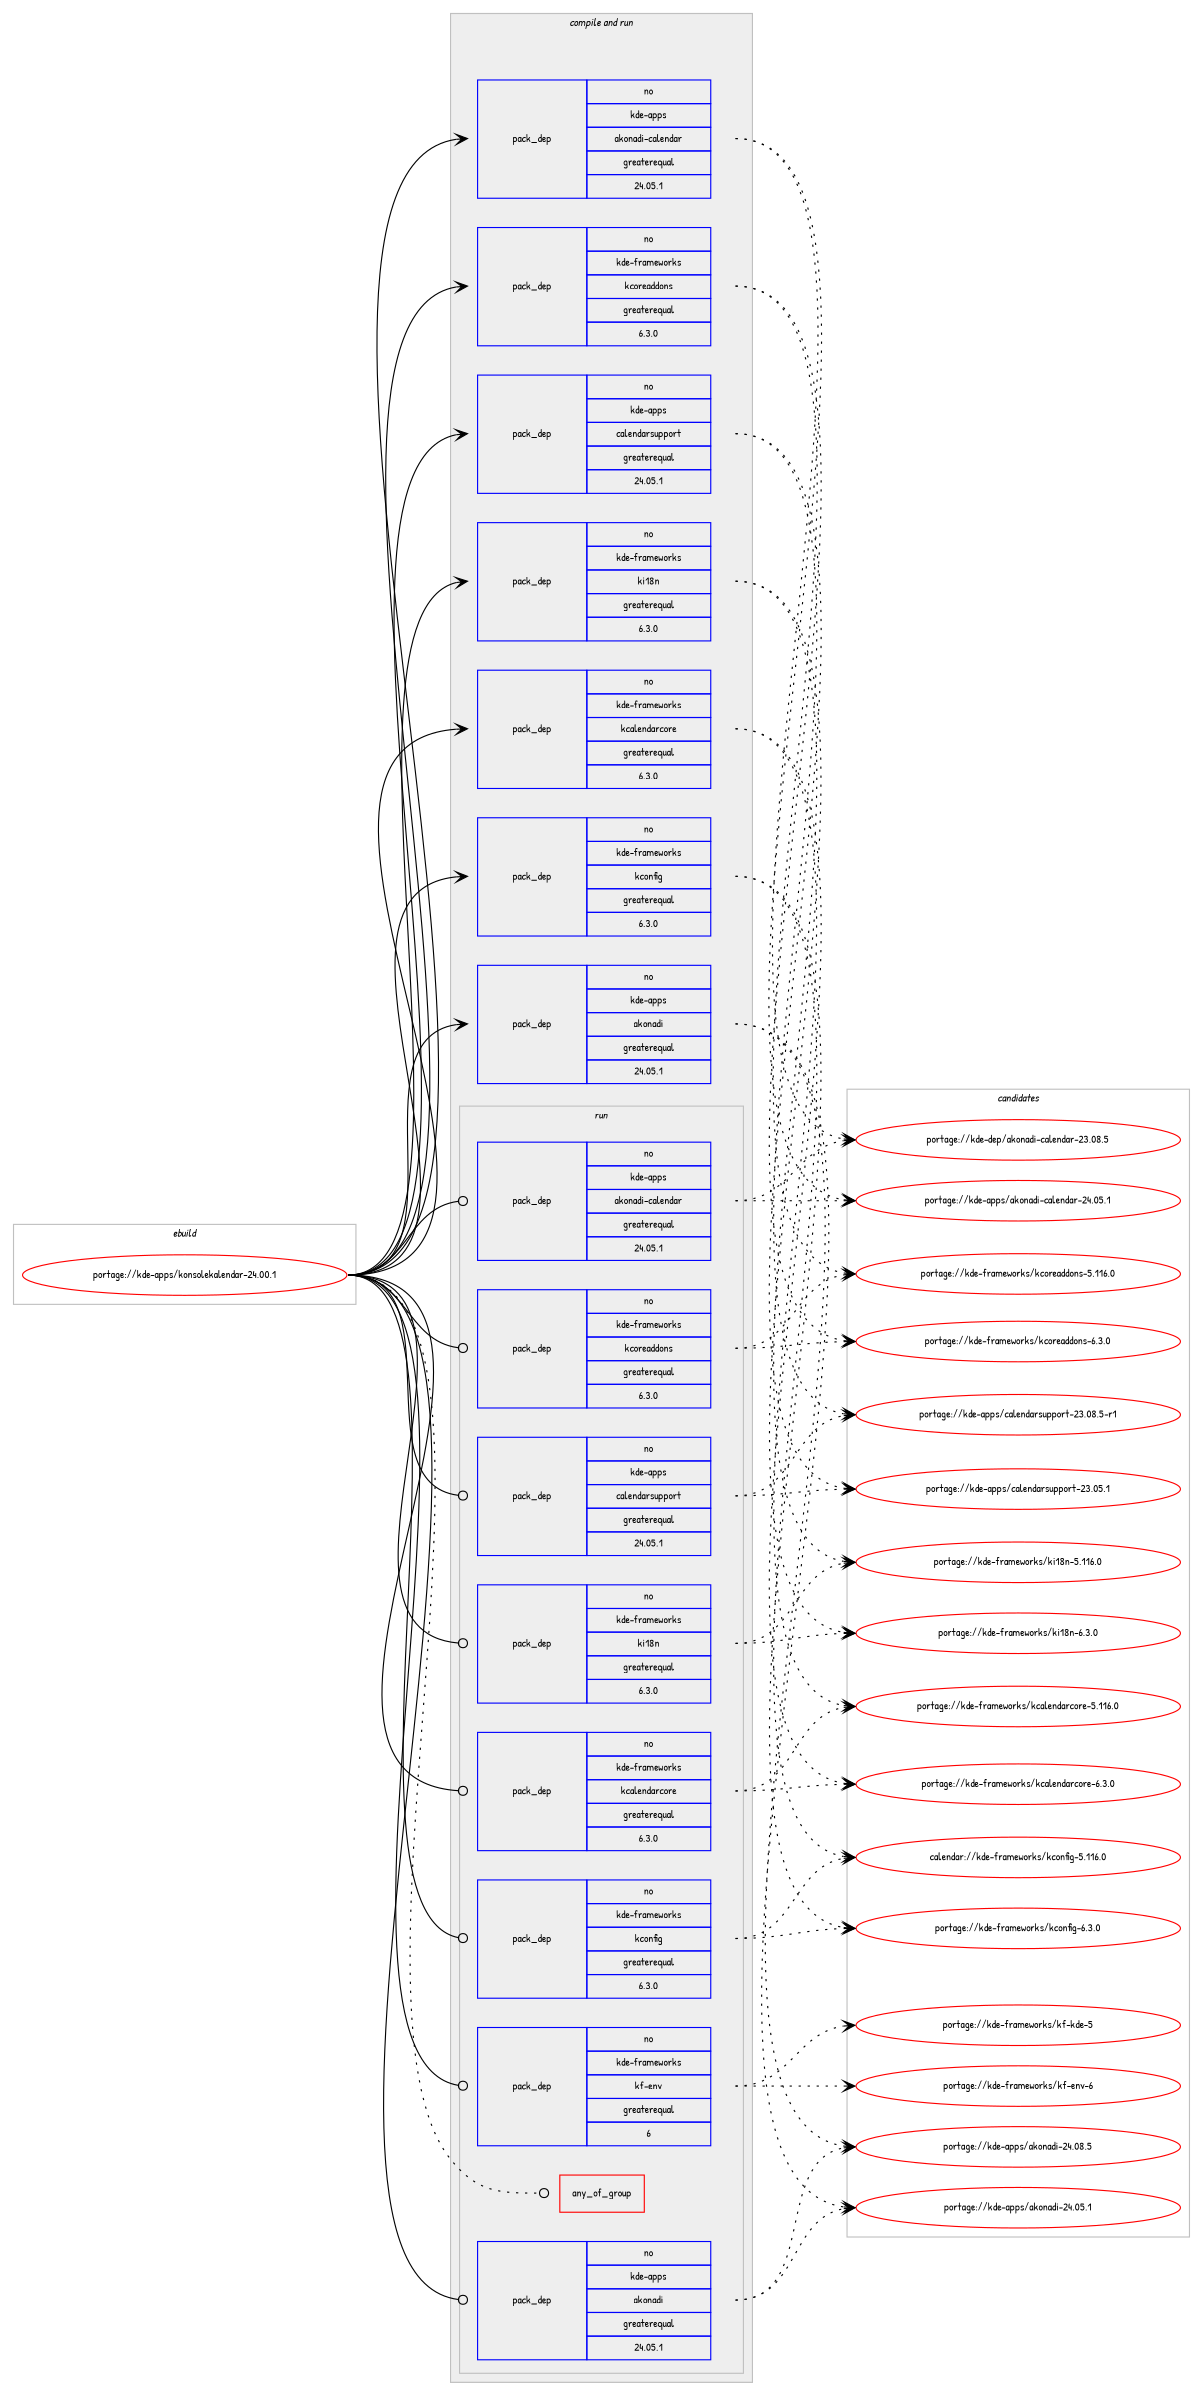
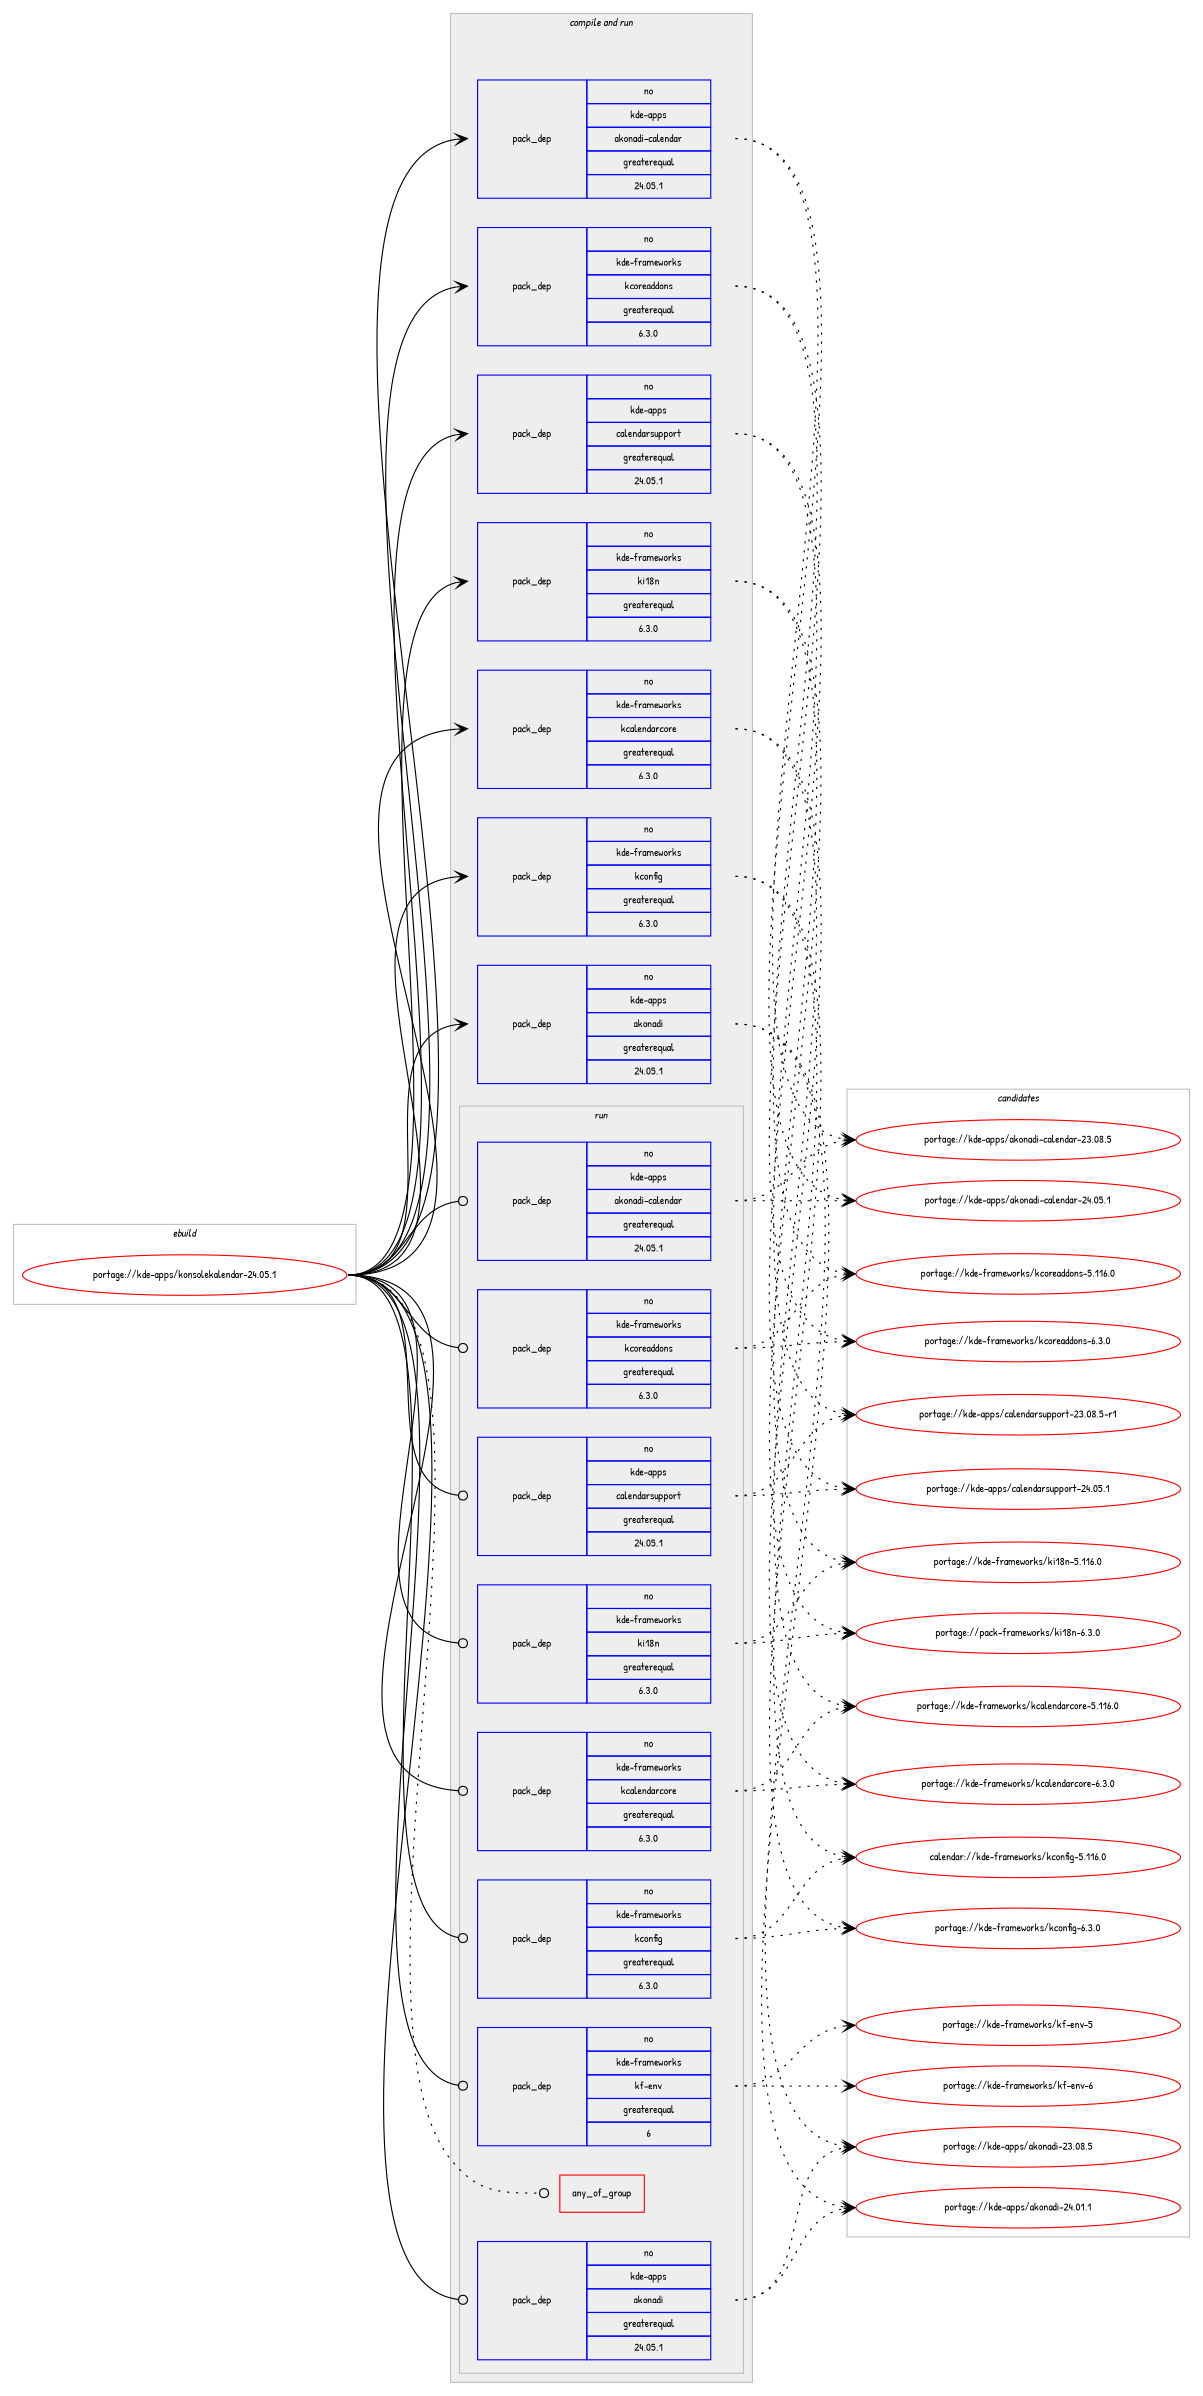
node "portage://kde-dep/akonadi-calendar-23.08.5": label "portage://kde-dep/akonadi-calendar-23.08.5" -> "portage://kde-apps/akonadi-calendar-23.08.5"
node "portage://kde-apps/konsolekalendar-24.00.1": label "portage://kde-apps/konsolekalendar-24.00.1" -> "portage://kde-apps/konsolekalendar-24.05.1"
node "portage://kde-apps/calendarsupport-23.05.1": label "portage://kde-apps/calendarsupport-23.05.1" -> "portage://kde-apps/calendarsupport-24.05.1"
node "portage://kde-frameworks/ki18n-6.3.0": label "portage://kde-frameworks/ki18n-6.3.0" -> "portage://pack-frameworks/ki18n-6.3.0"
node "portage://kde-frameworks/kf-kde-5": label "portage://kde-frameworks/kf-kde-5" -> "portage://kde-frameworks/kf-env-5"
node "portage://kde-apps/akonadi-24.08.5": label "portage://kde-apps/akonadi-24.08.5" -> "portage://kde-apps/akonadi-23.08.5"
node "portage://kde-apps/akonadi-24.05.1": label "portage://kde-apps/akonadi-24.05.1" -> "portage://kde-apps/akonadi-24.01.1"
